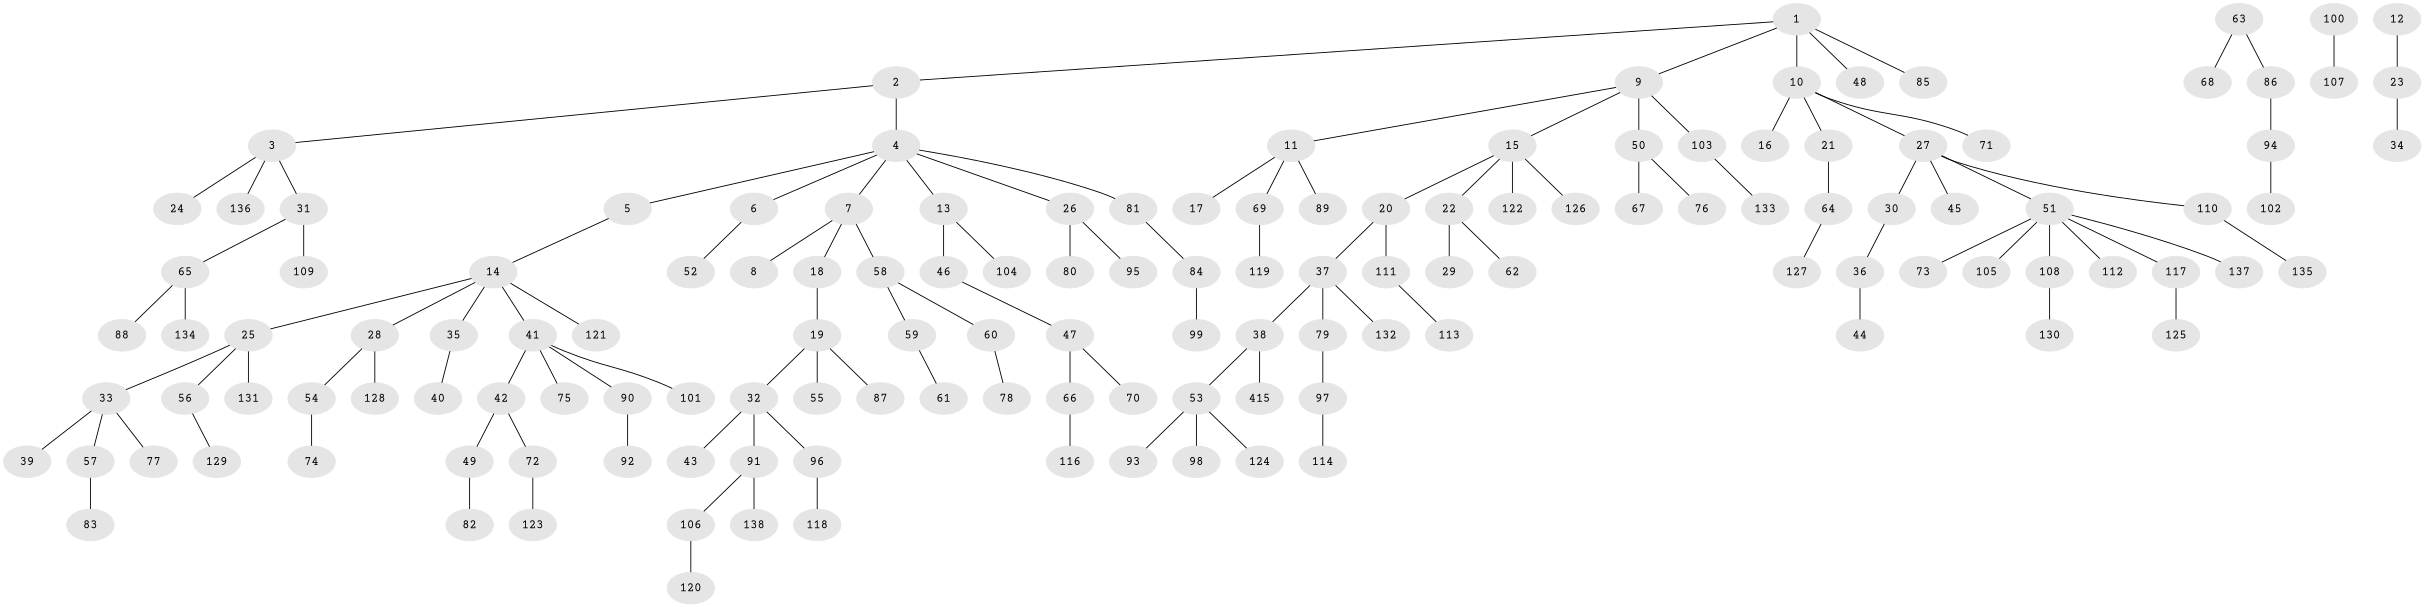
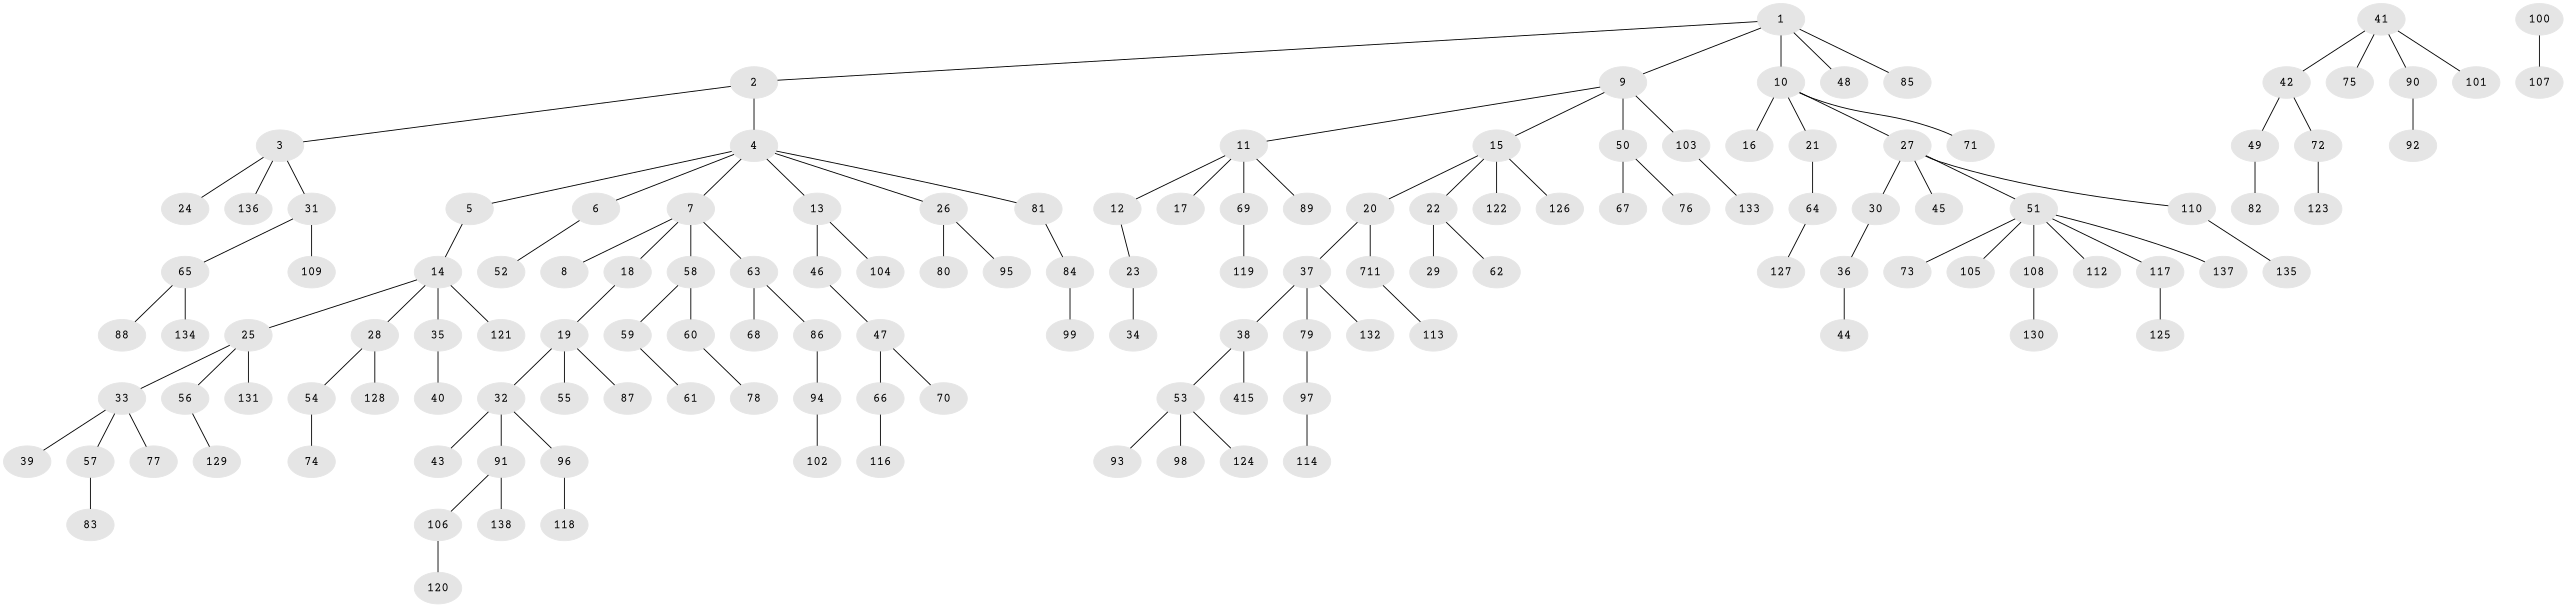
edge "11" -- "12": added
edge "7" -- "63": added
node "111": label "111" -> "711"
edge "14" -- "41": removed
